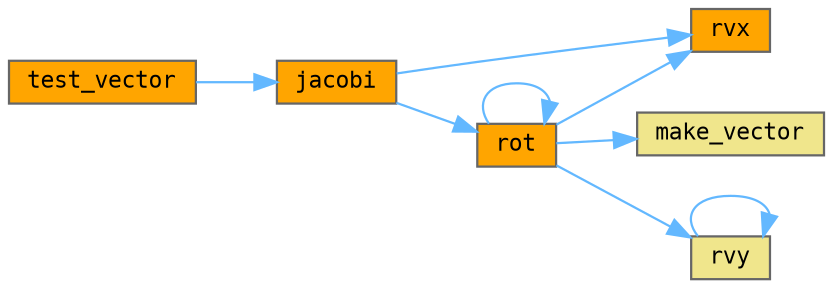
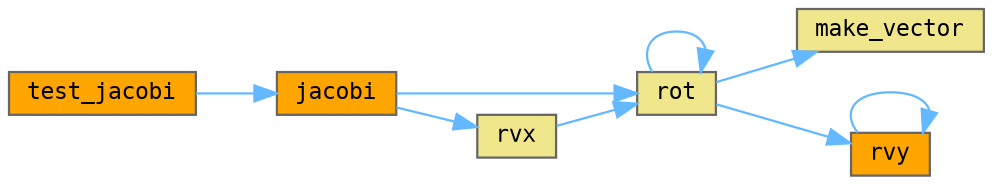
node "rvx": fillcolor orange -> khaki
node "test_vector": label "test_vector" -> "test_jacobi"
edge "rot" -> "rvx": reversed
node "rot": fillcolor orange -> khaki
node "rvy": fillcolor khaki -> orange
